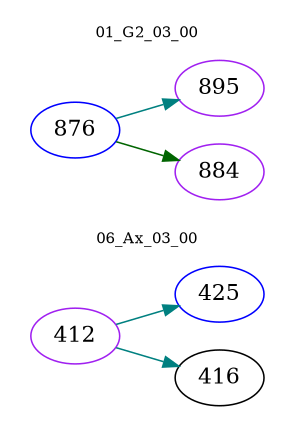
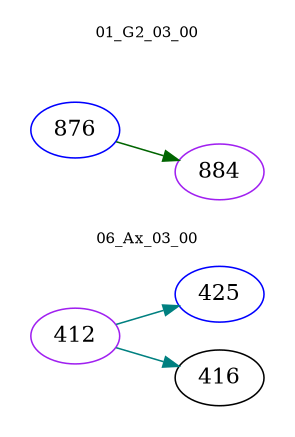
node "895": removed
